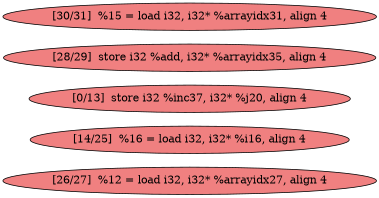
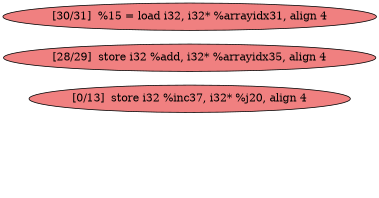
node "[14/25]  %16 = load i32, i32* %i16, align 4": removed
node "[26/27]  %12 = load i32, i32* %arrayidx27, align 4": removed
